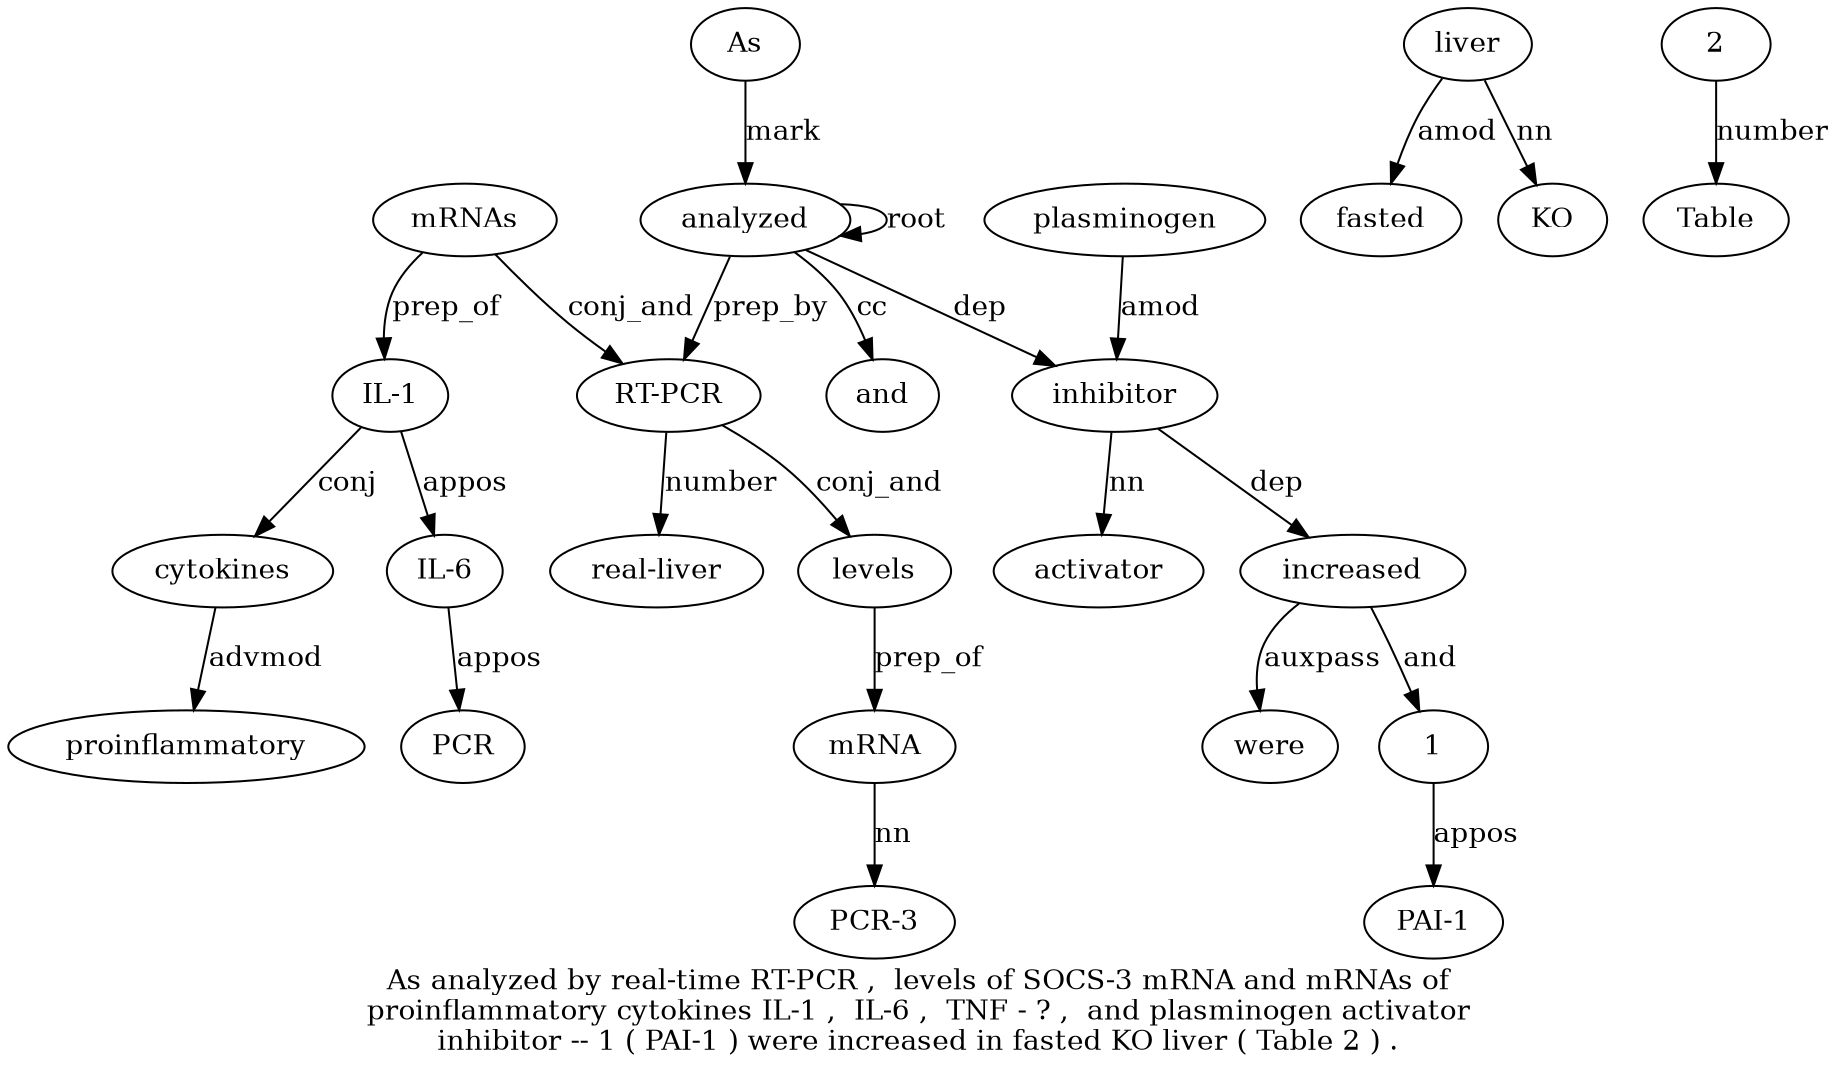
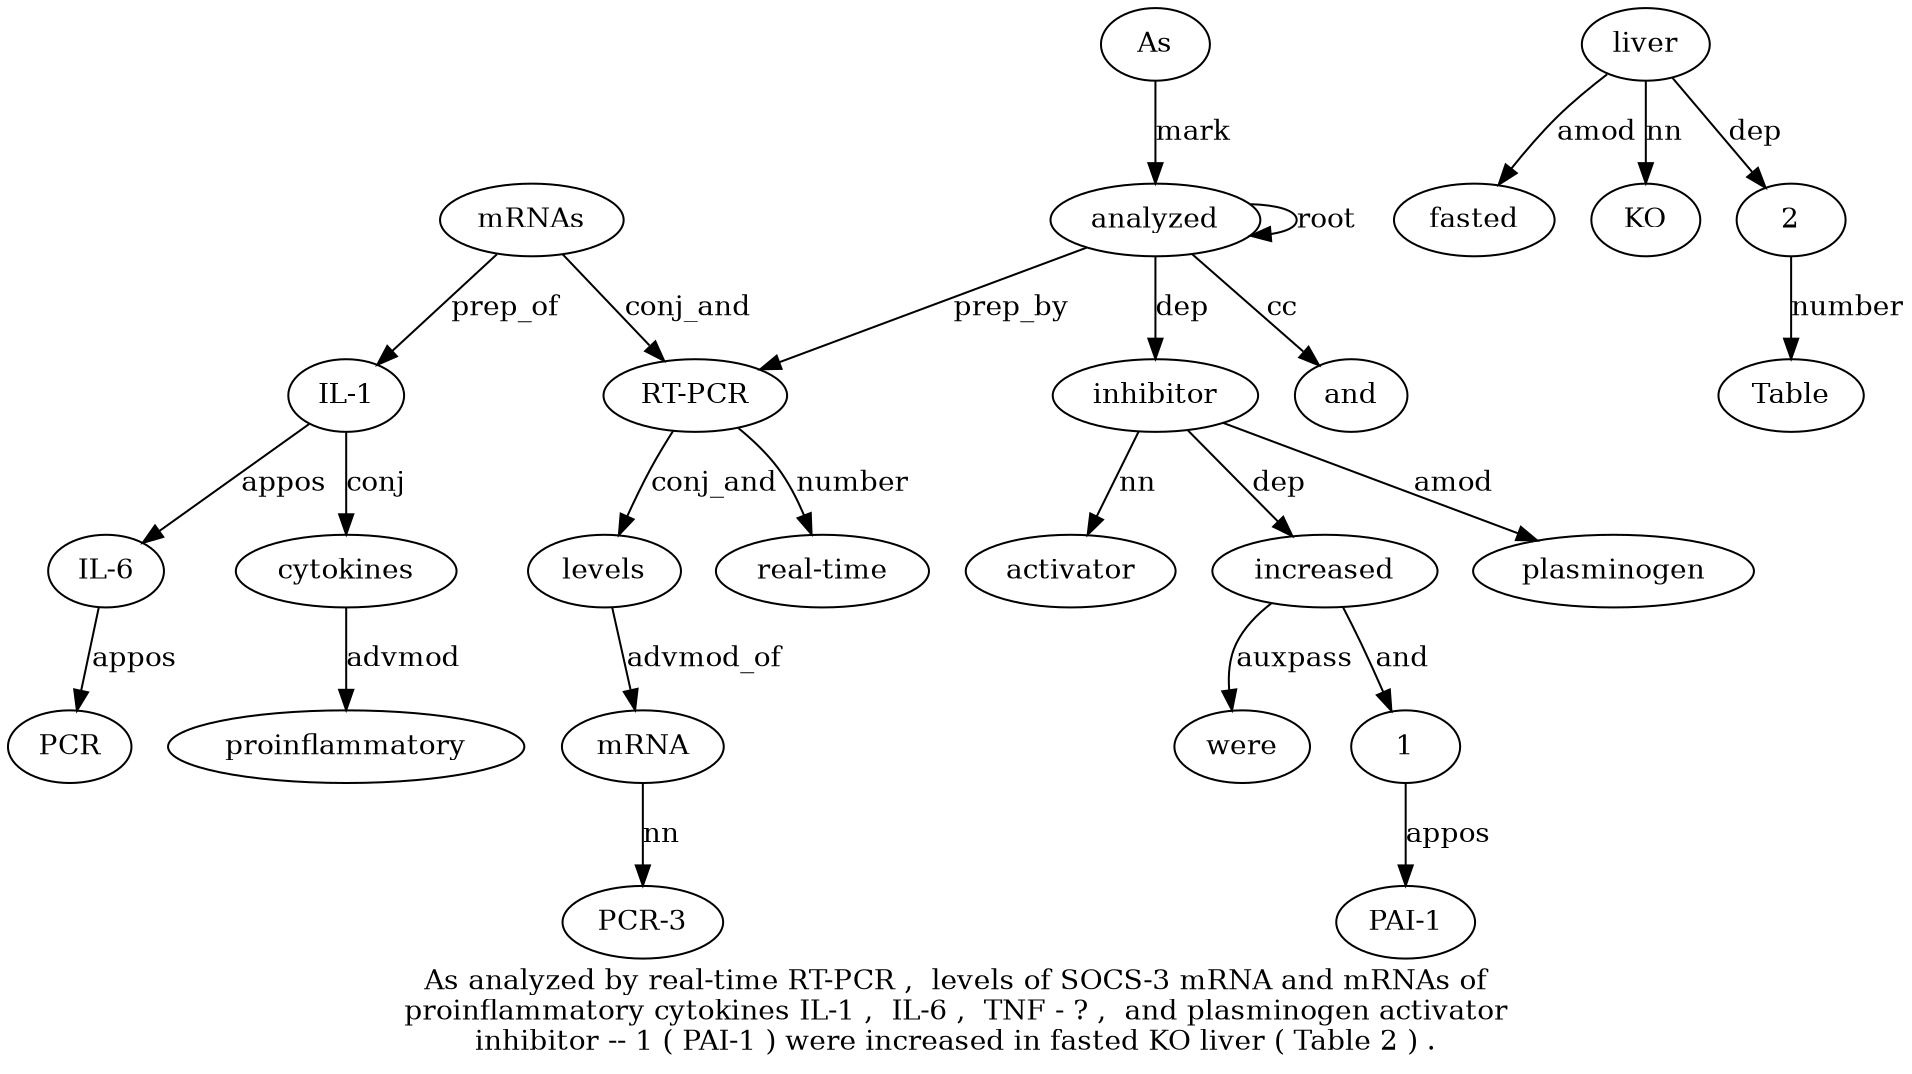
edge "liver" -> "2": added, label "dep"
edge "plasminogen" -> "inhibitor": reversed
node "real-liver": label "real-liver" -> "real-time"
edge "levels" -> "mRNA": label "prep_of" -> "advmod_of"
